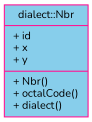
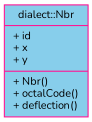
node "dialect::Nbr": text "+ dialect()" -> "+ deflection()"
